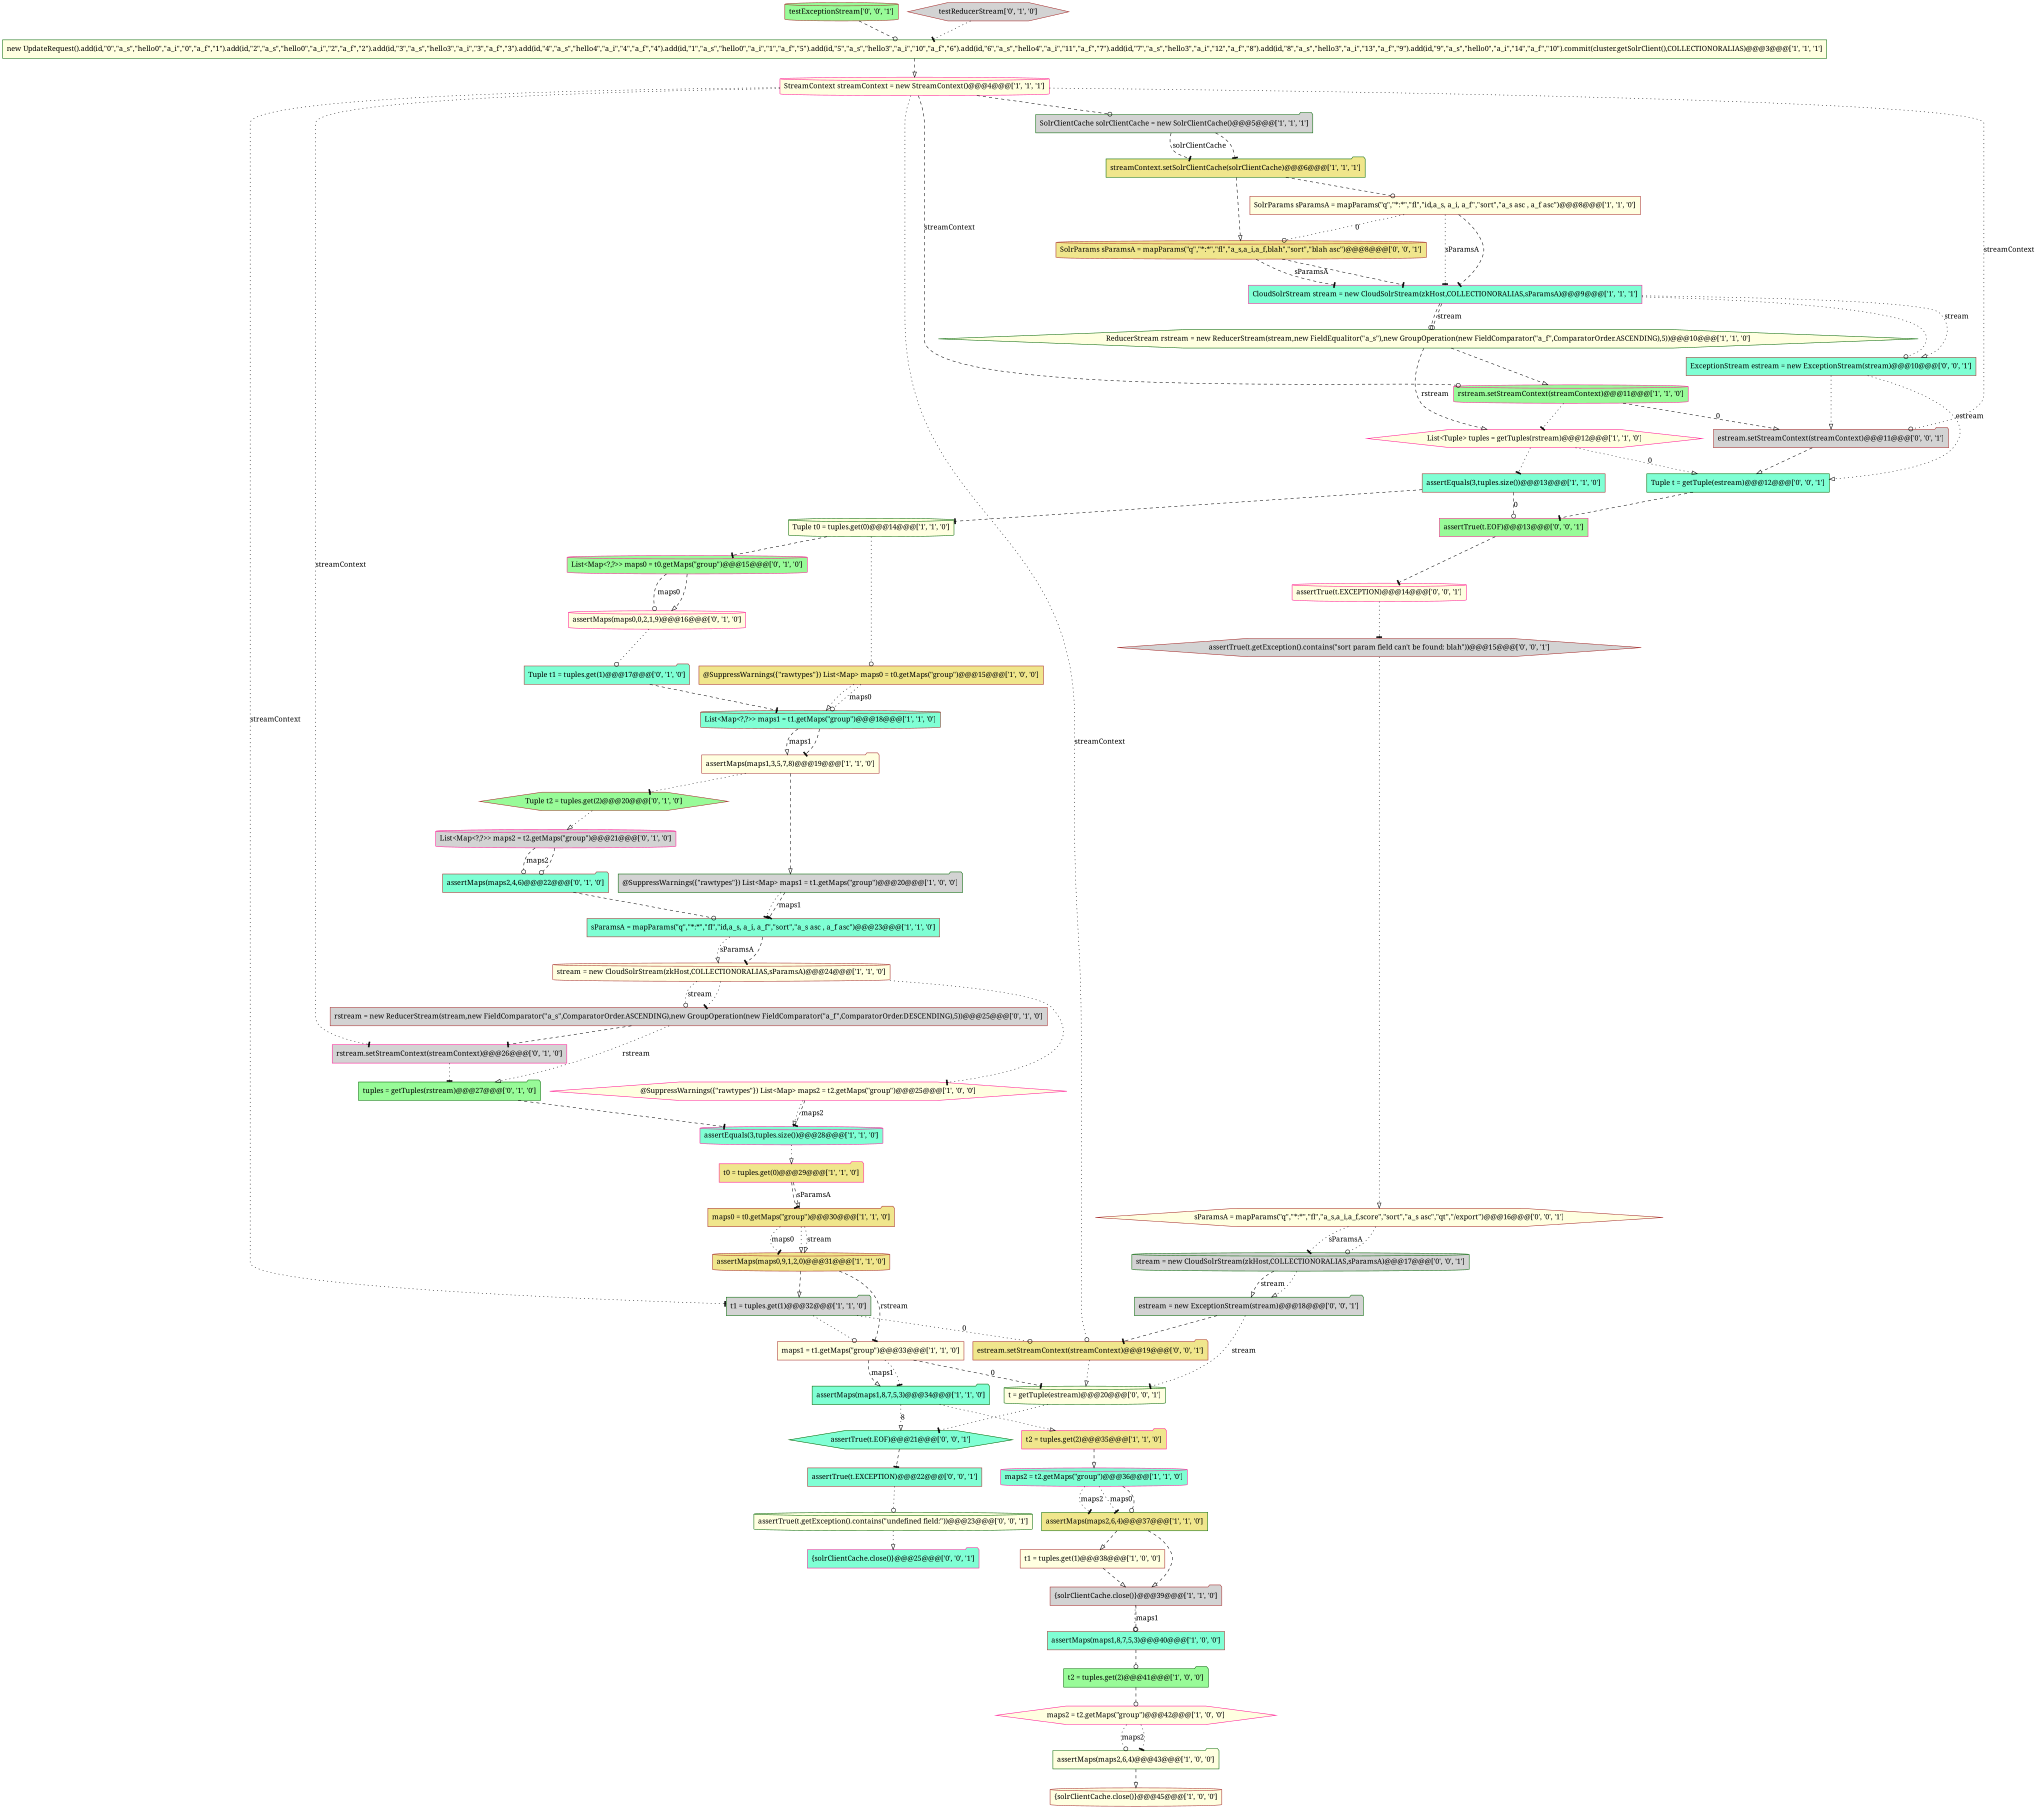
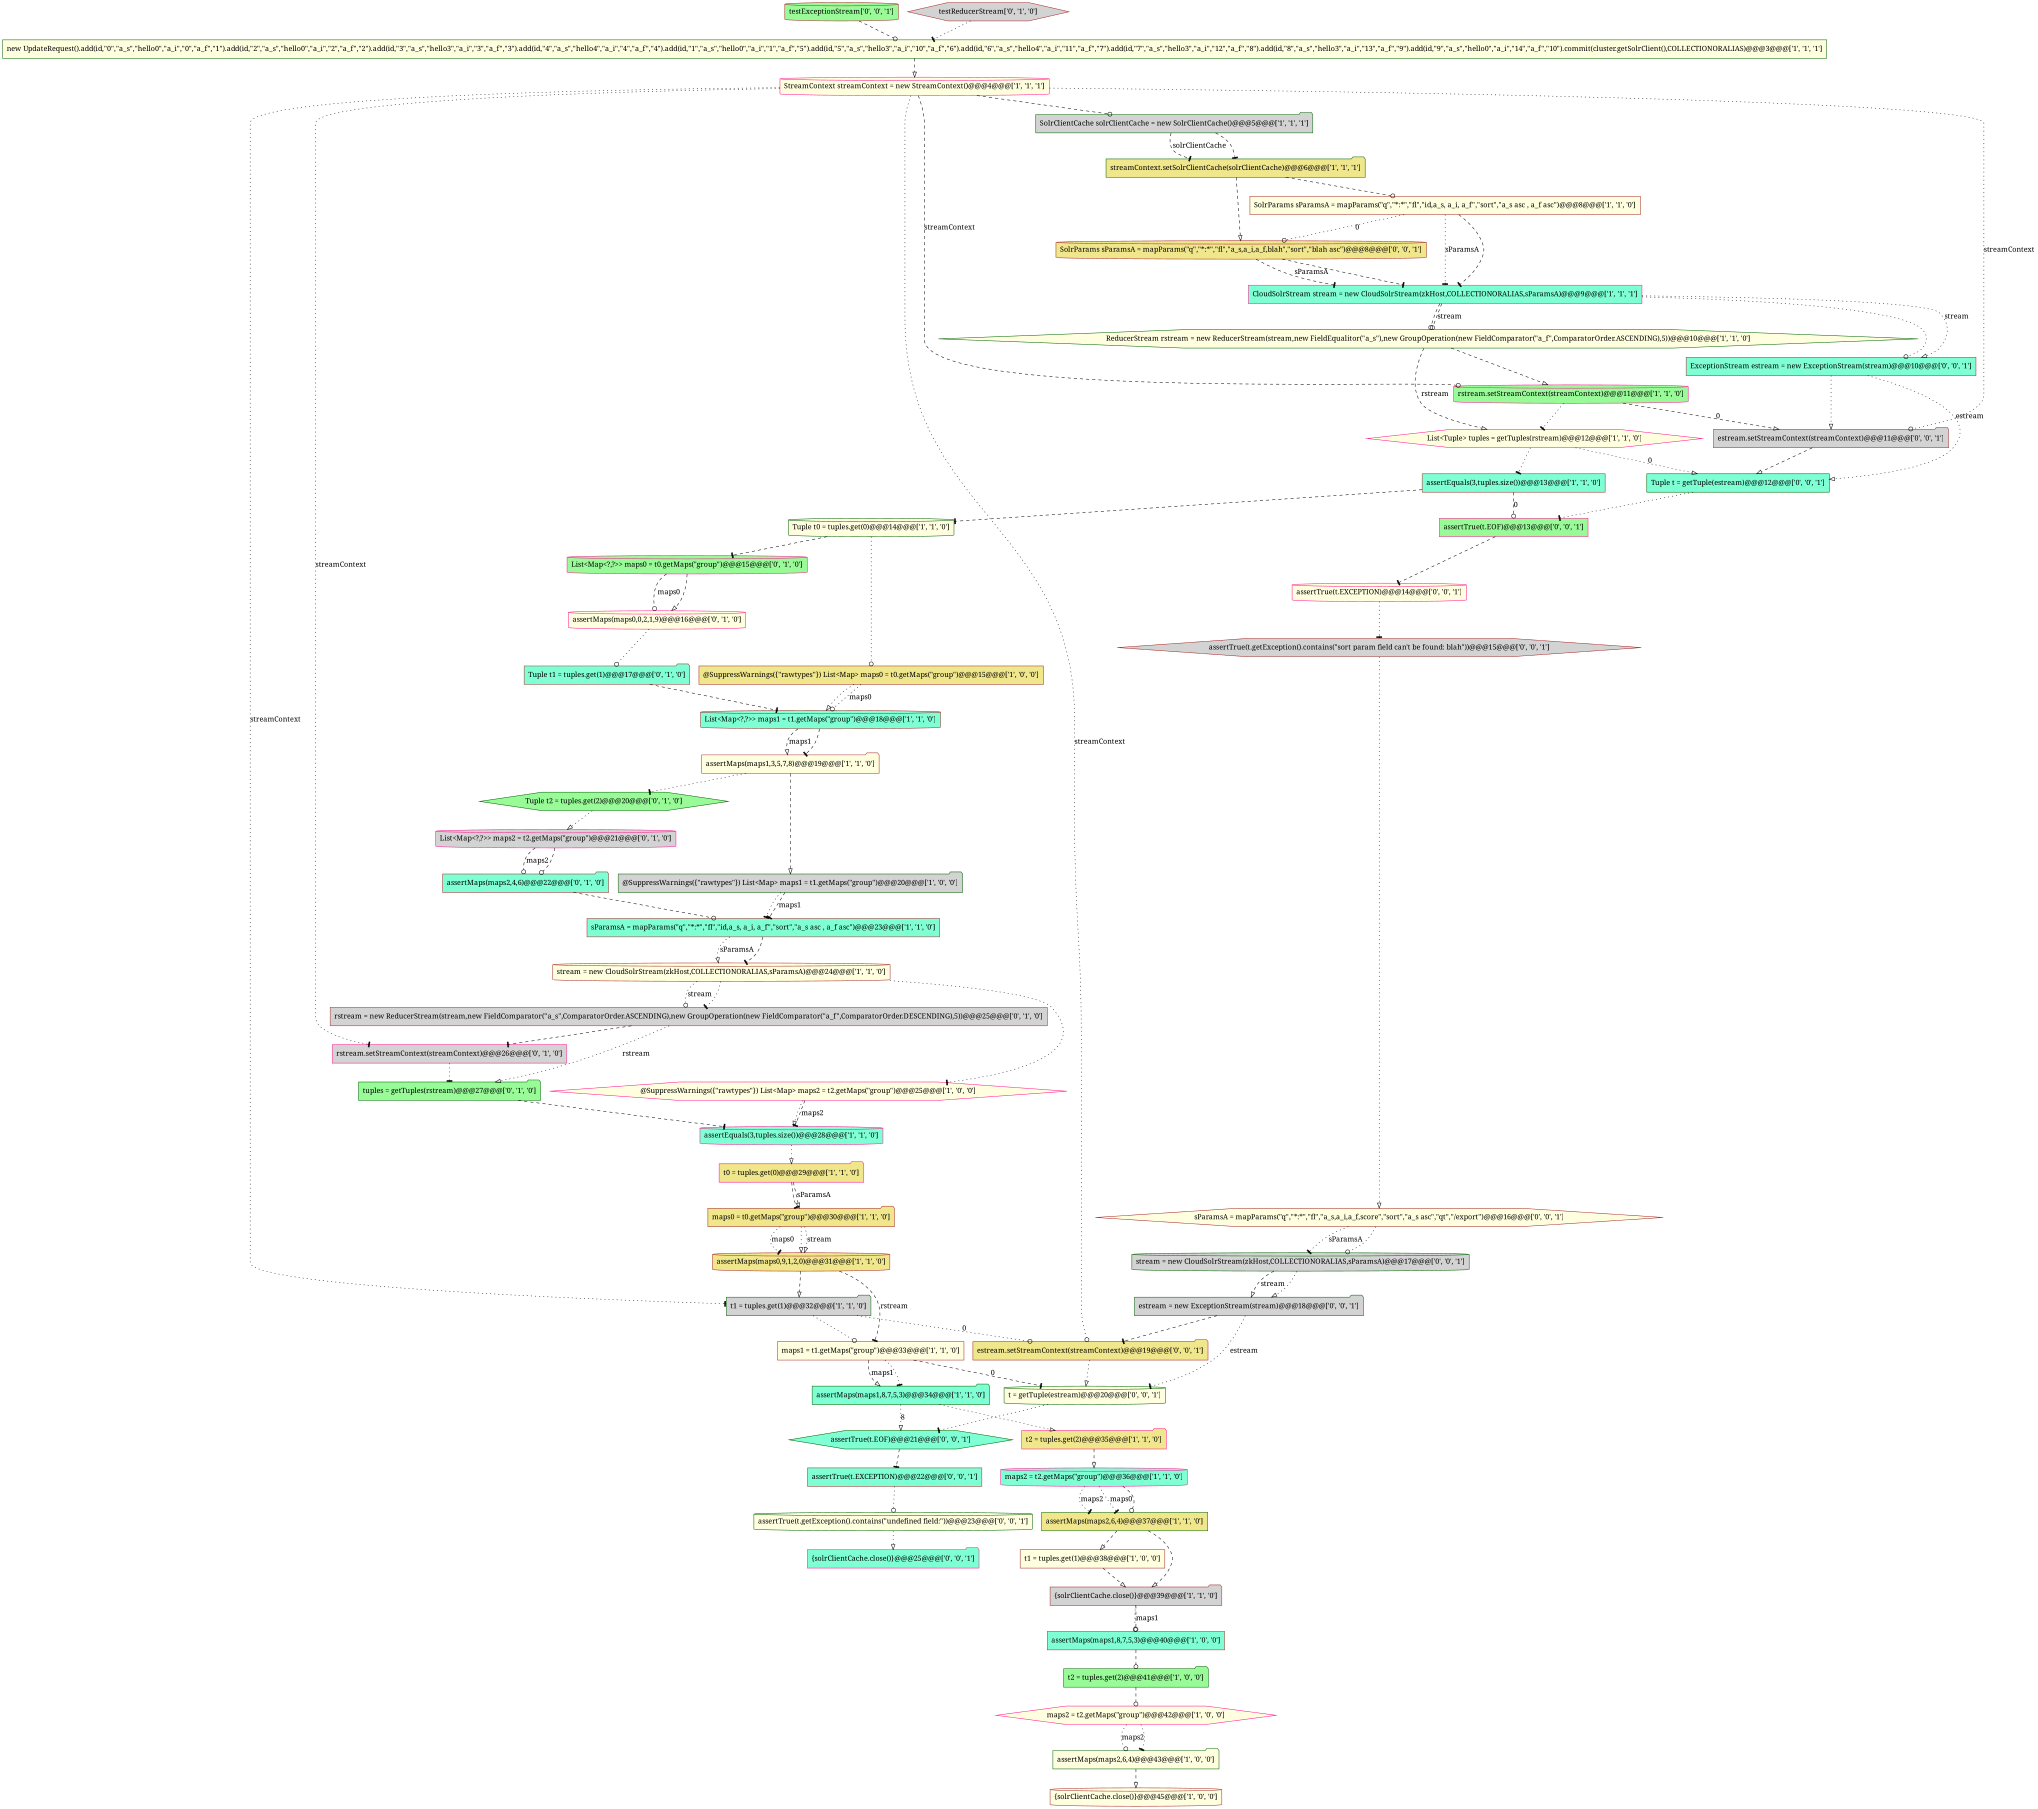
edge "Tuple t = getTuple(estream)@@@12@@@['0', '0', '1']" -> "assertTrue(t.EOF)@@@13@@@['0', '0', '1']": style dashed -> dotted
node "Tuple t2 = tuples.get(2)@@@20@@@['0', '1', '0']": color brown -> darkgreen
edge "estream = new ExceptionStream(stream)@@@18@@@['0', '0', '1']" -> "t = getTuple(estream)@@@20@@@['0', '0', '1']": label "stream" -> "estream"
